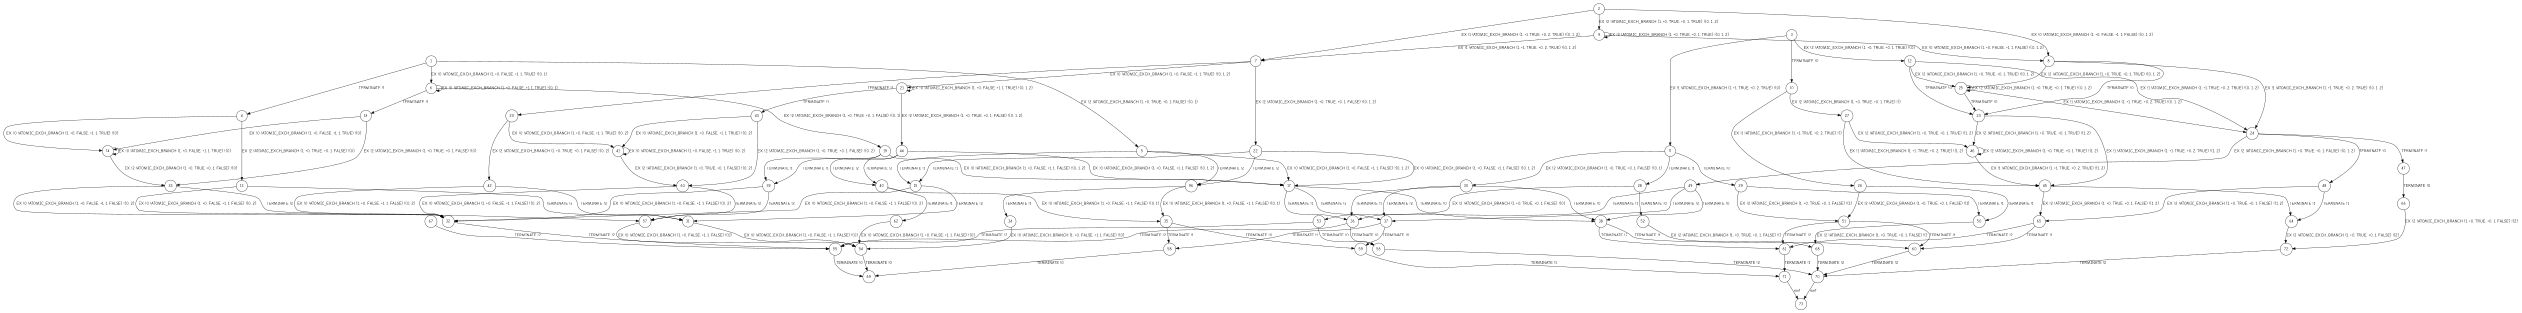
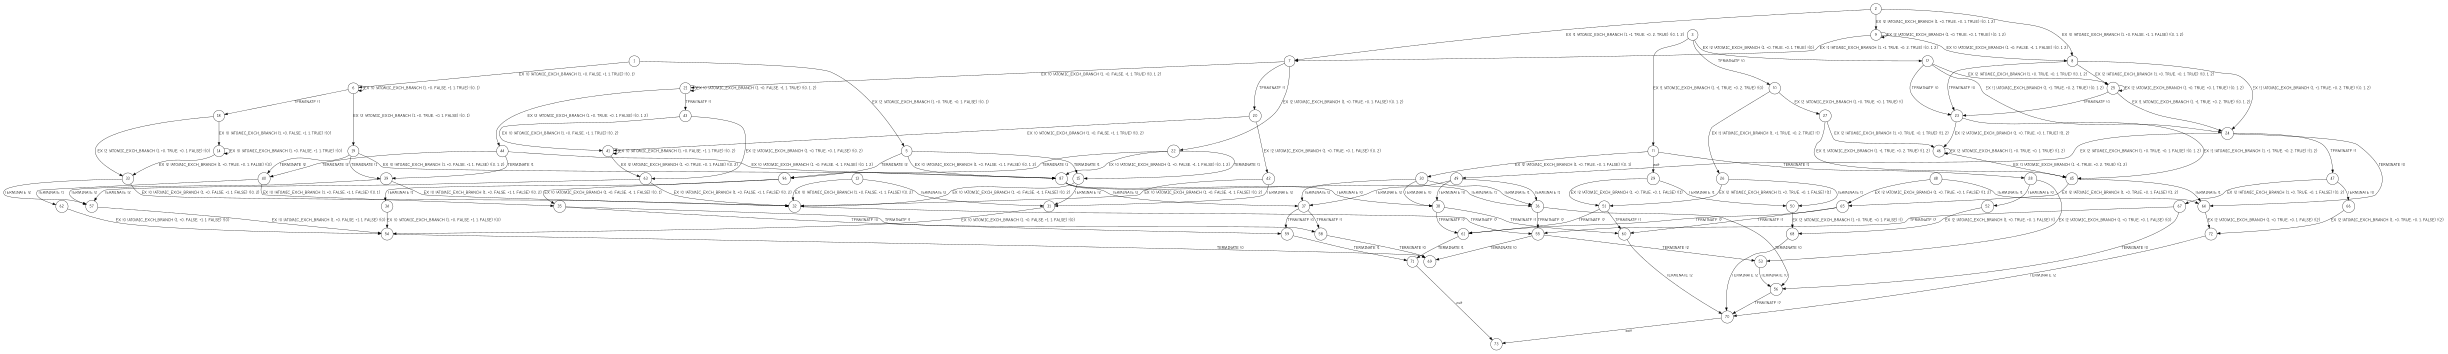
node "4": removed
edge "24" -> "48": now "24" -> "64"
edge "11" -> "29": label "TERMINATE !0" -> "exit"
edge "47" -> "67": added, label "EX !2 !ATOMIC_EXCH_BRANCH (1, +0, TRUE, +0, 1, FALSE) !{0, 2}"
node "17": label "17" -> "87"
edge "53" -> "55": reversed
edge "67" -> "56": added, label "TERMINATE !0"
